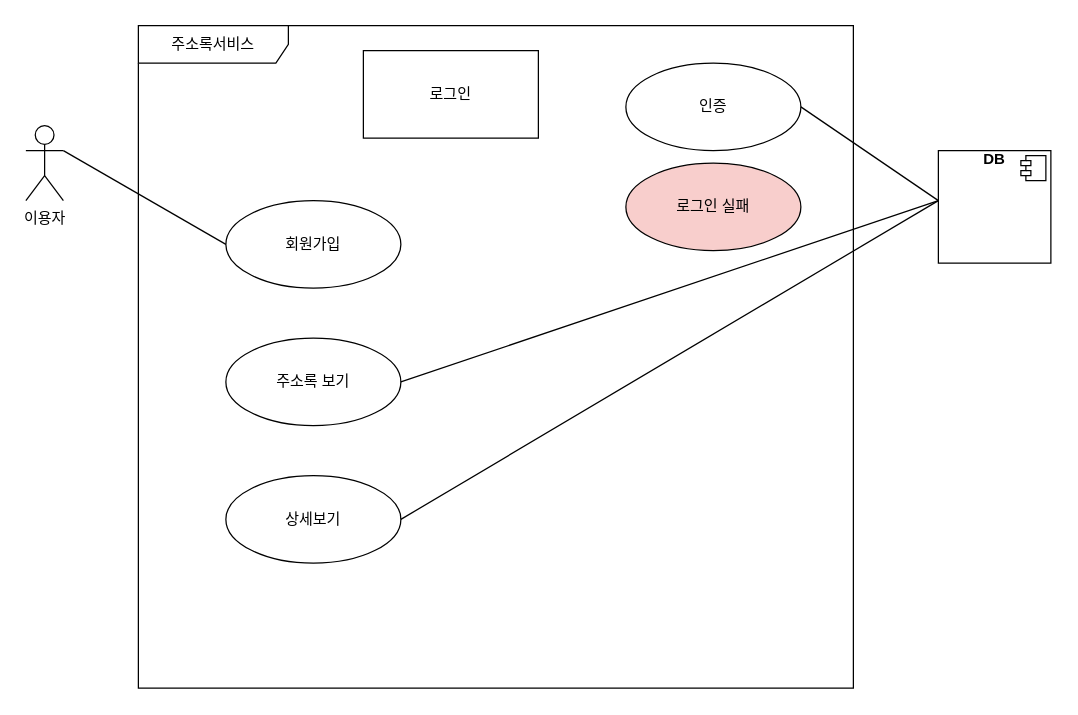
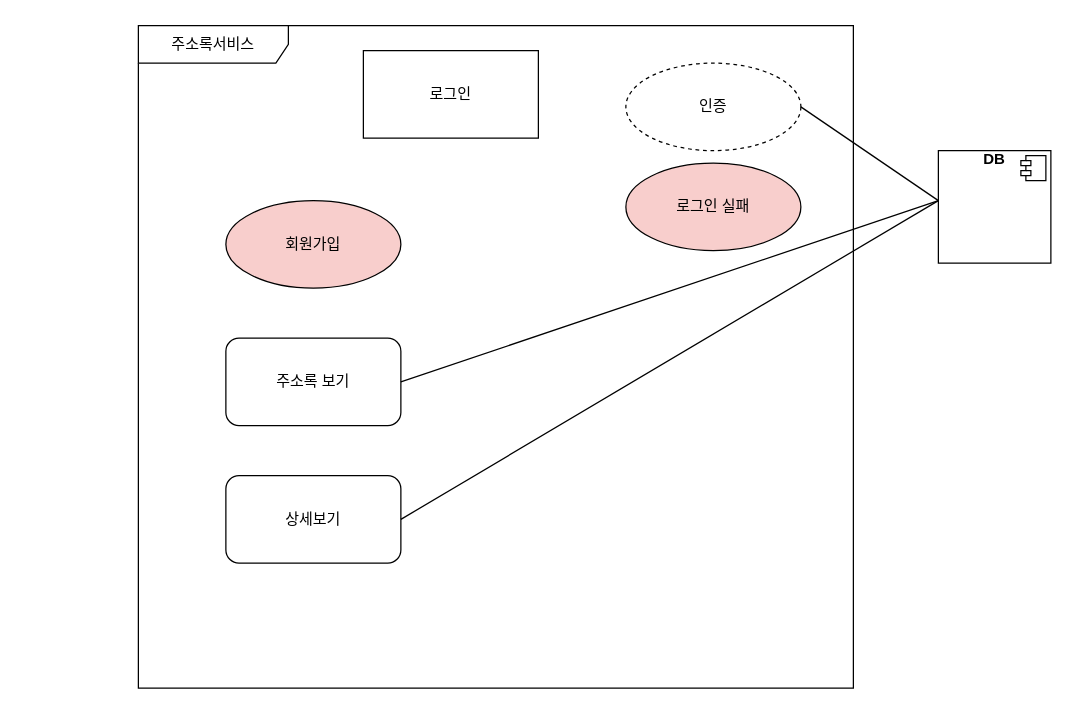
node "인증": style solid -> dashed
node "이용자": removed
edge "이용자" -- "회원가입": removed
node "회원가입": fillcolor #ffffff -> #f8cecc
node "주소록 보기": shape ellipse -> rounded rectangle
node "상세보기": shape ellipse -> rounded rectangle
